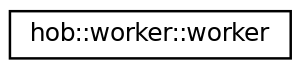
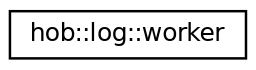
node "hob::worker::worker": label "hob::worker::worker" -> "hob::log::worker"
